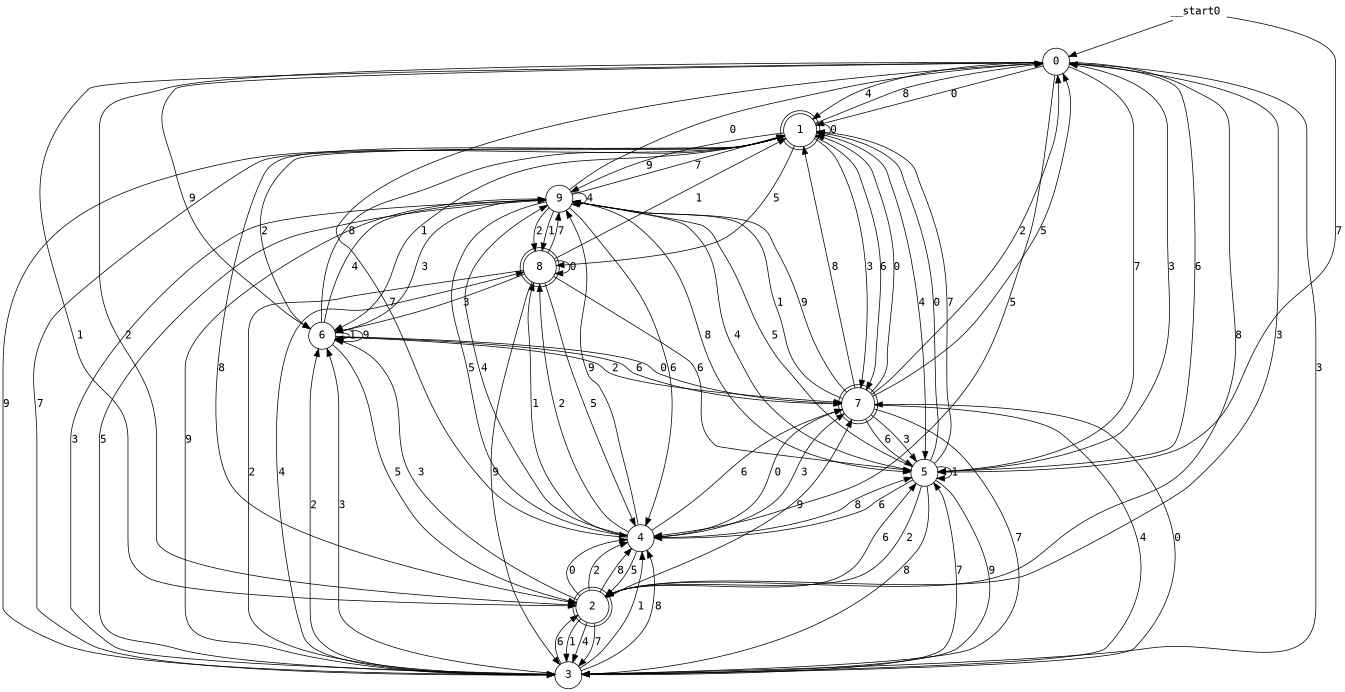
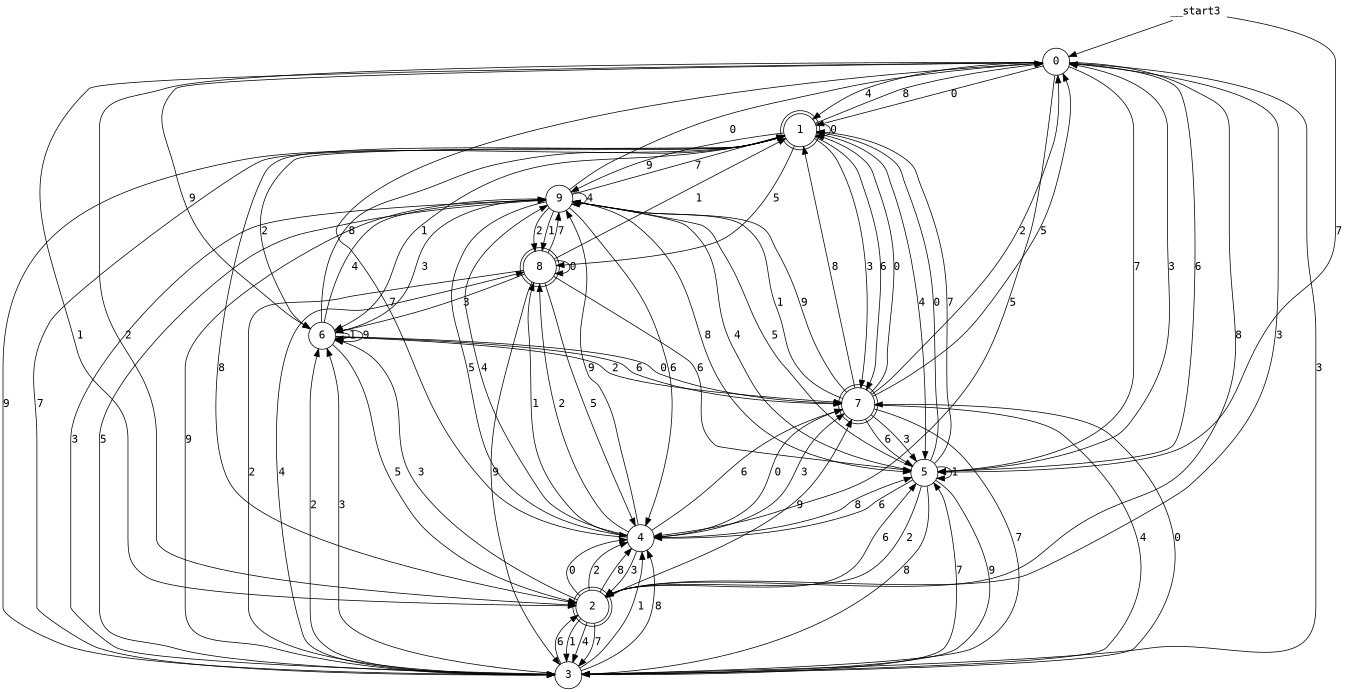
node "__start0": label "__start0" -> "__start3"
edge "4" -> "2": label "5" -> "3"
